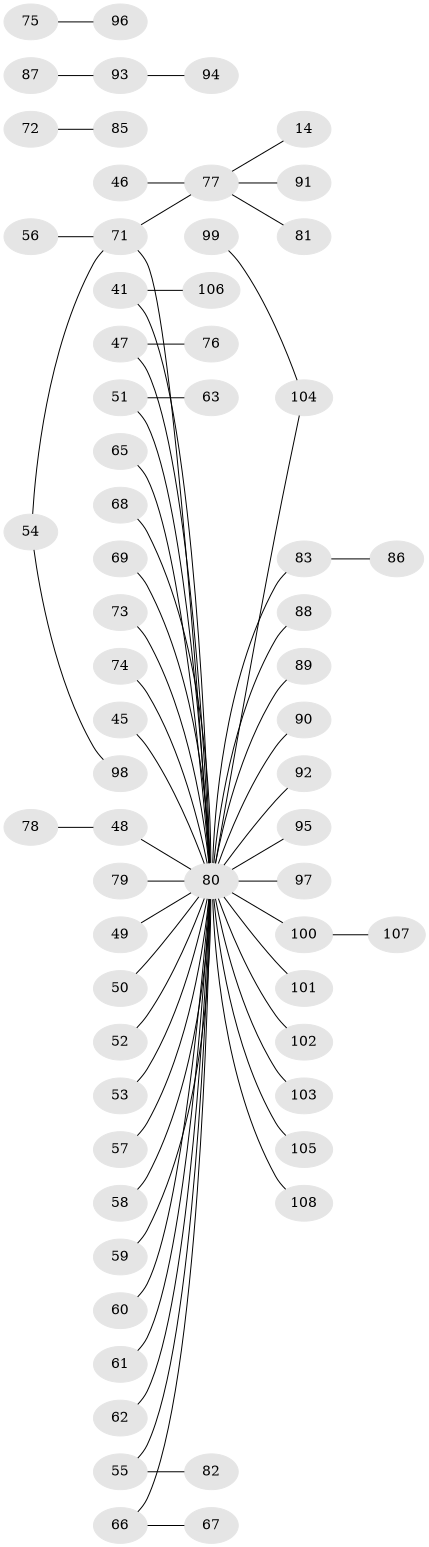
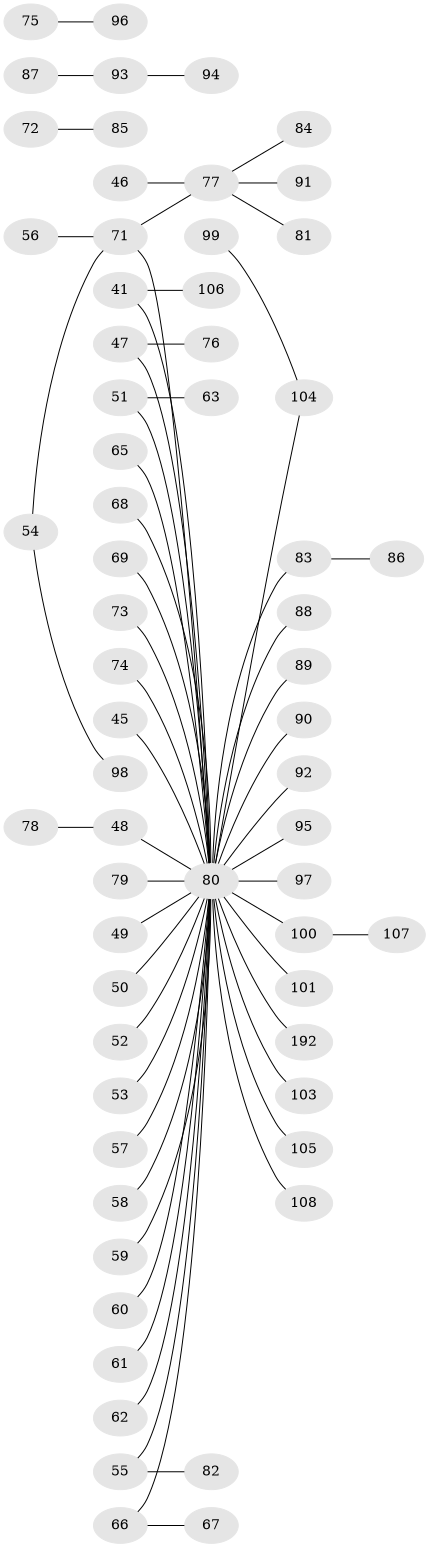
node "14": label "14" -> "84"
node "102": label "102" -> "192"
